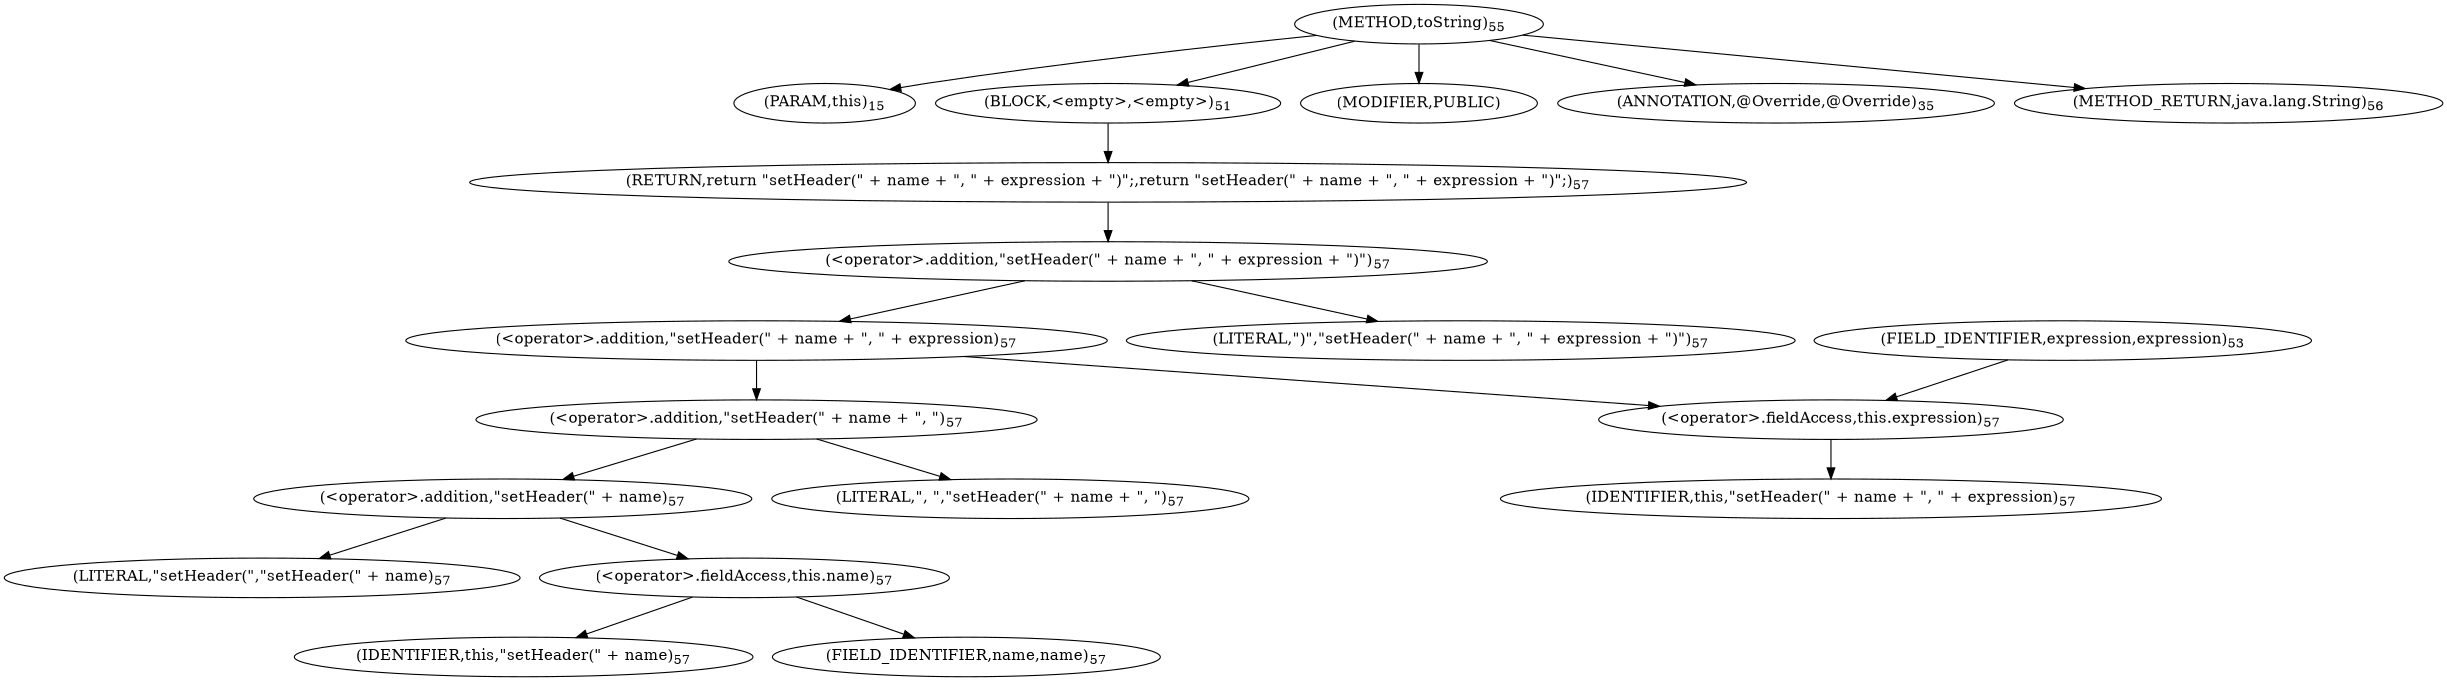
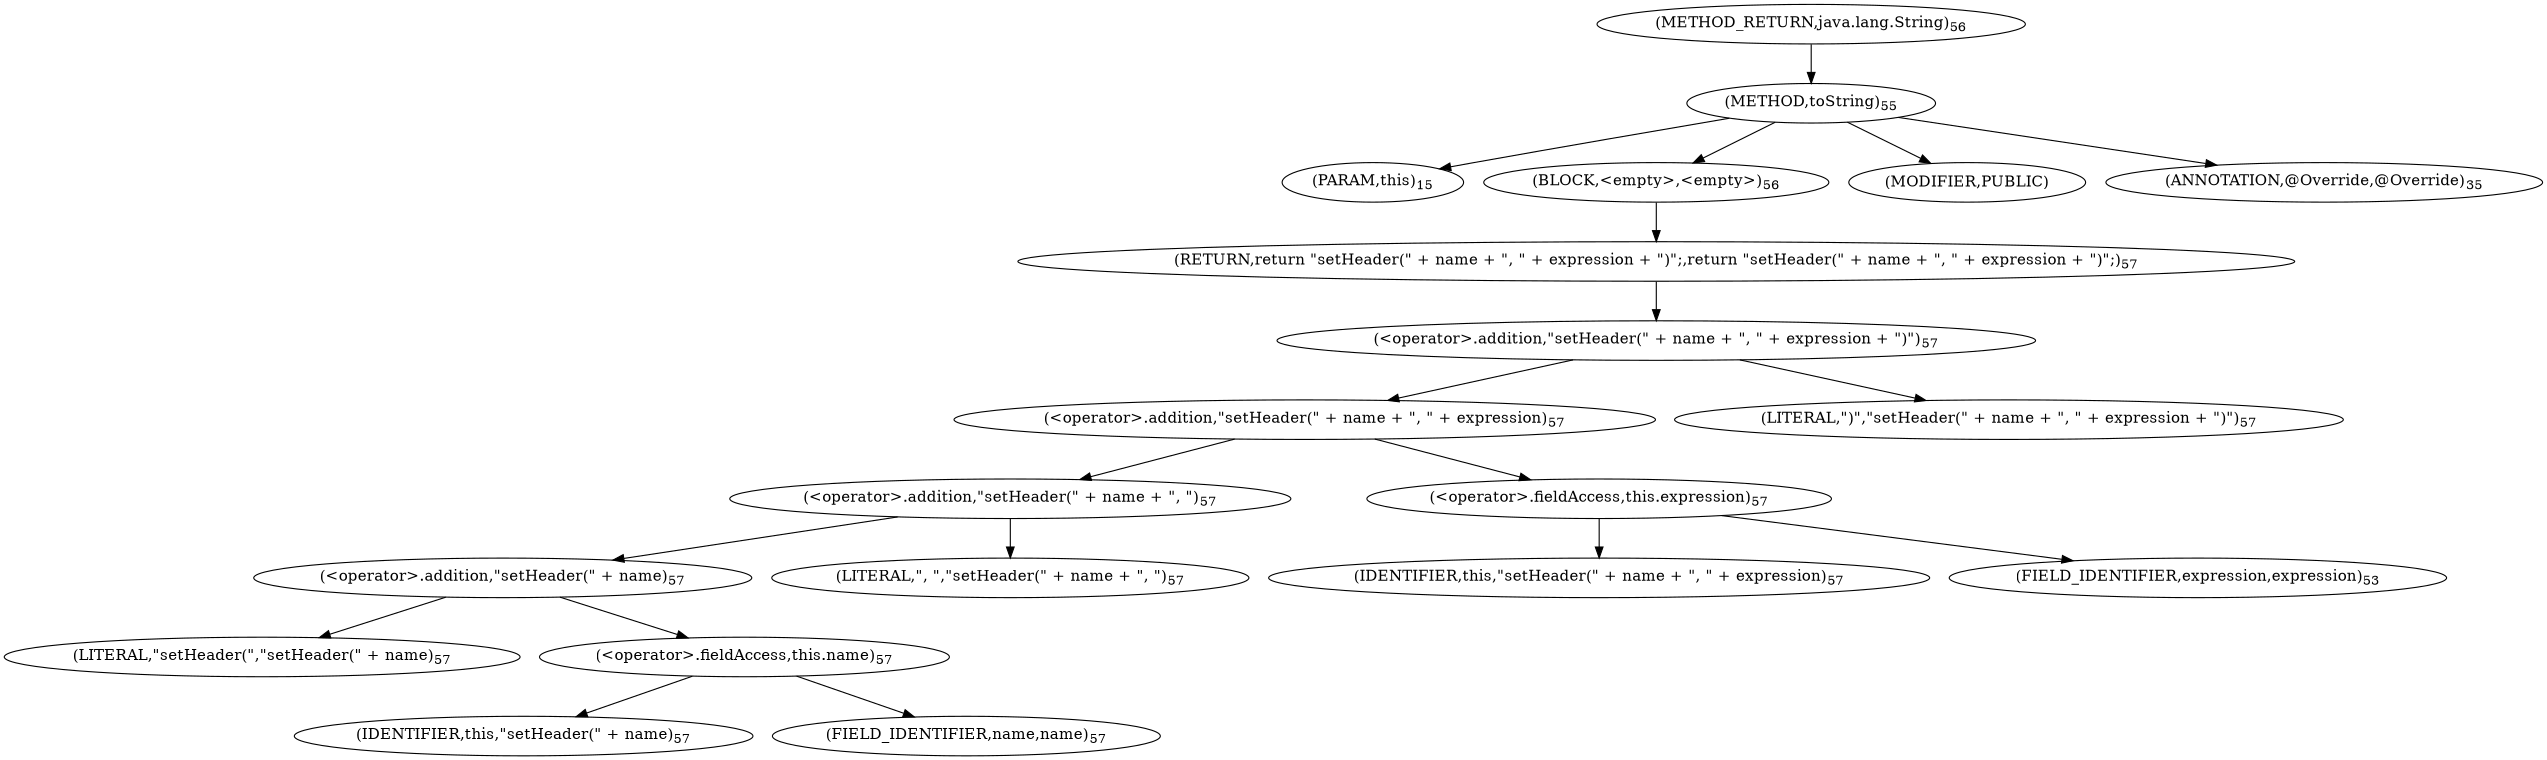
edge "(METHOD,toString)" -> "(METHOD_RETURN,java.lang.String)": reversed
node "(BLOCK,<empty>,<empty>)": text "51" -> "56"
edge "(FIELD_IDENTIFIER,expression,expression)" -> "(<operator>.fieldAccess,this.expression)": reversed
